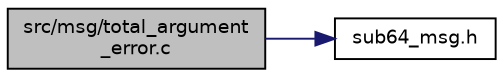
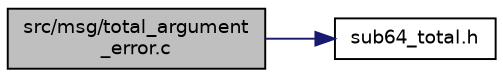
node "sub64_msg.h": label "sub64_msg.h" -> "sub64_total.h"
